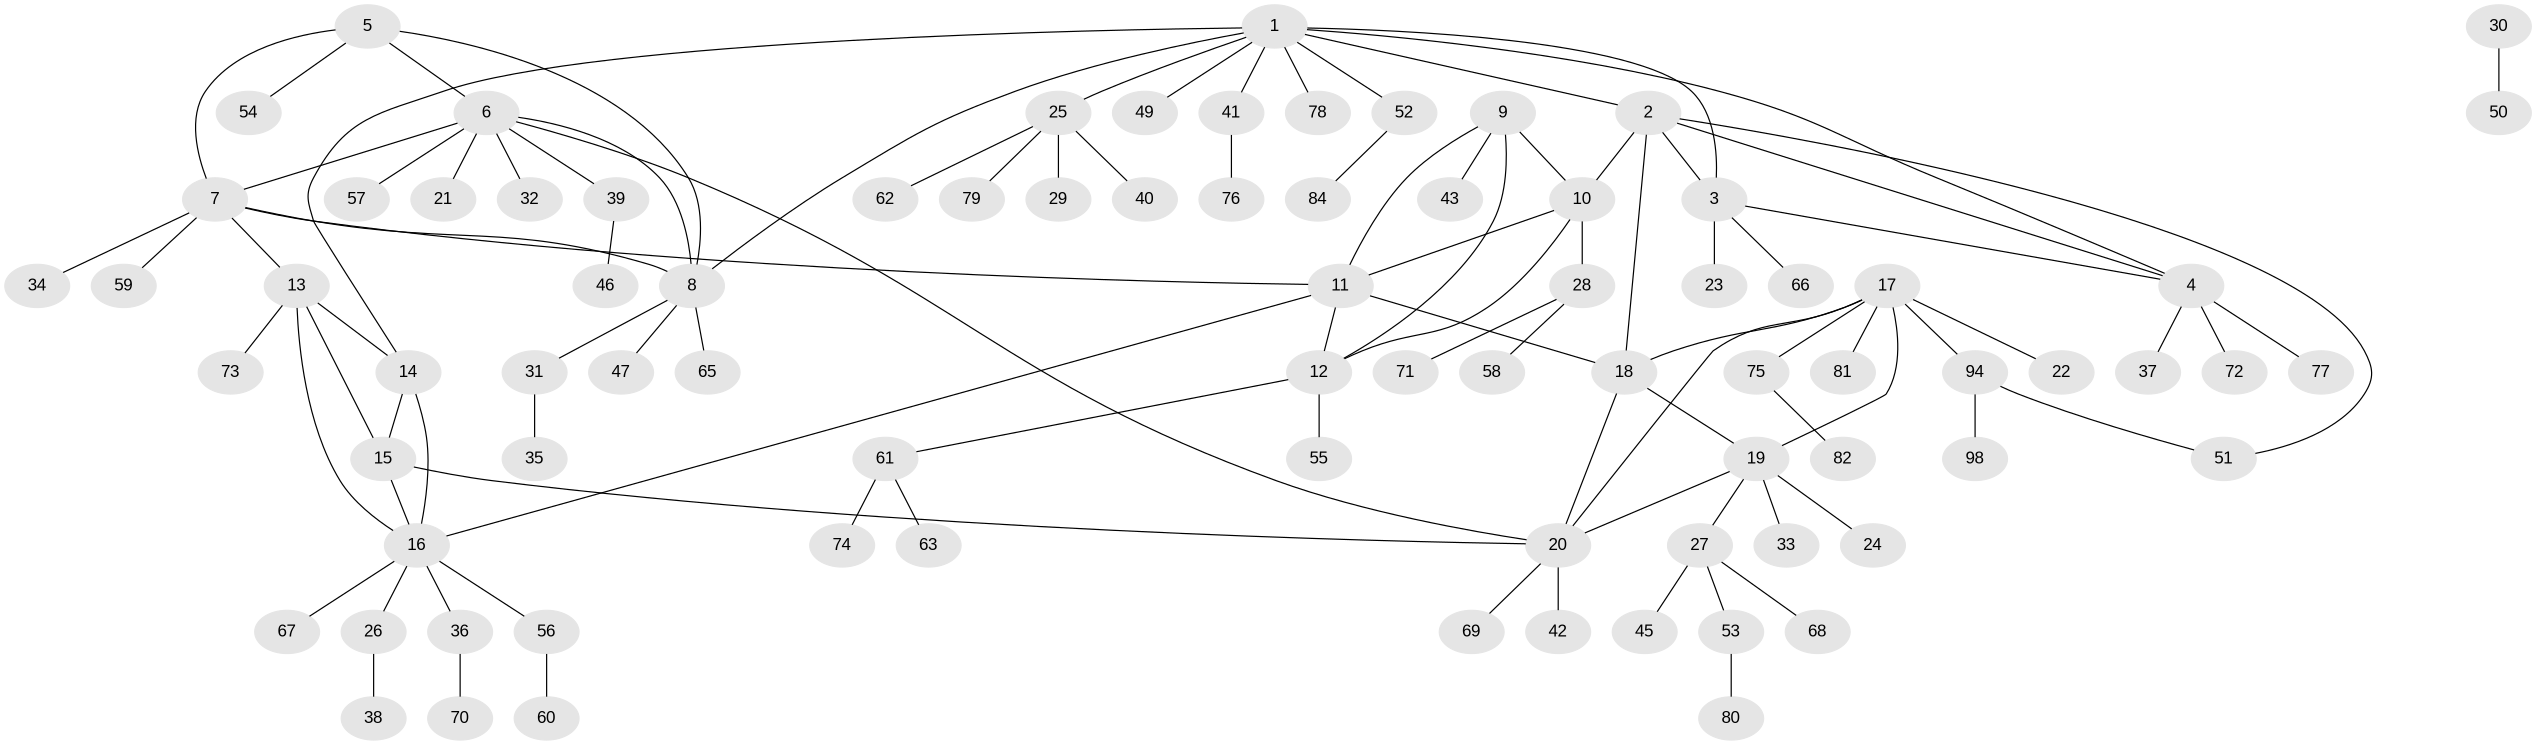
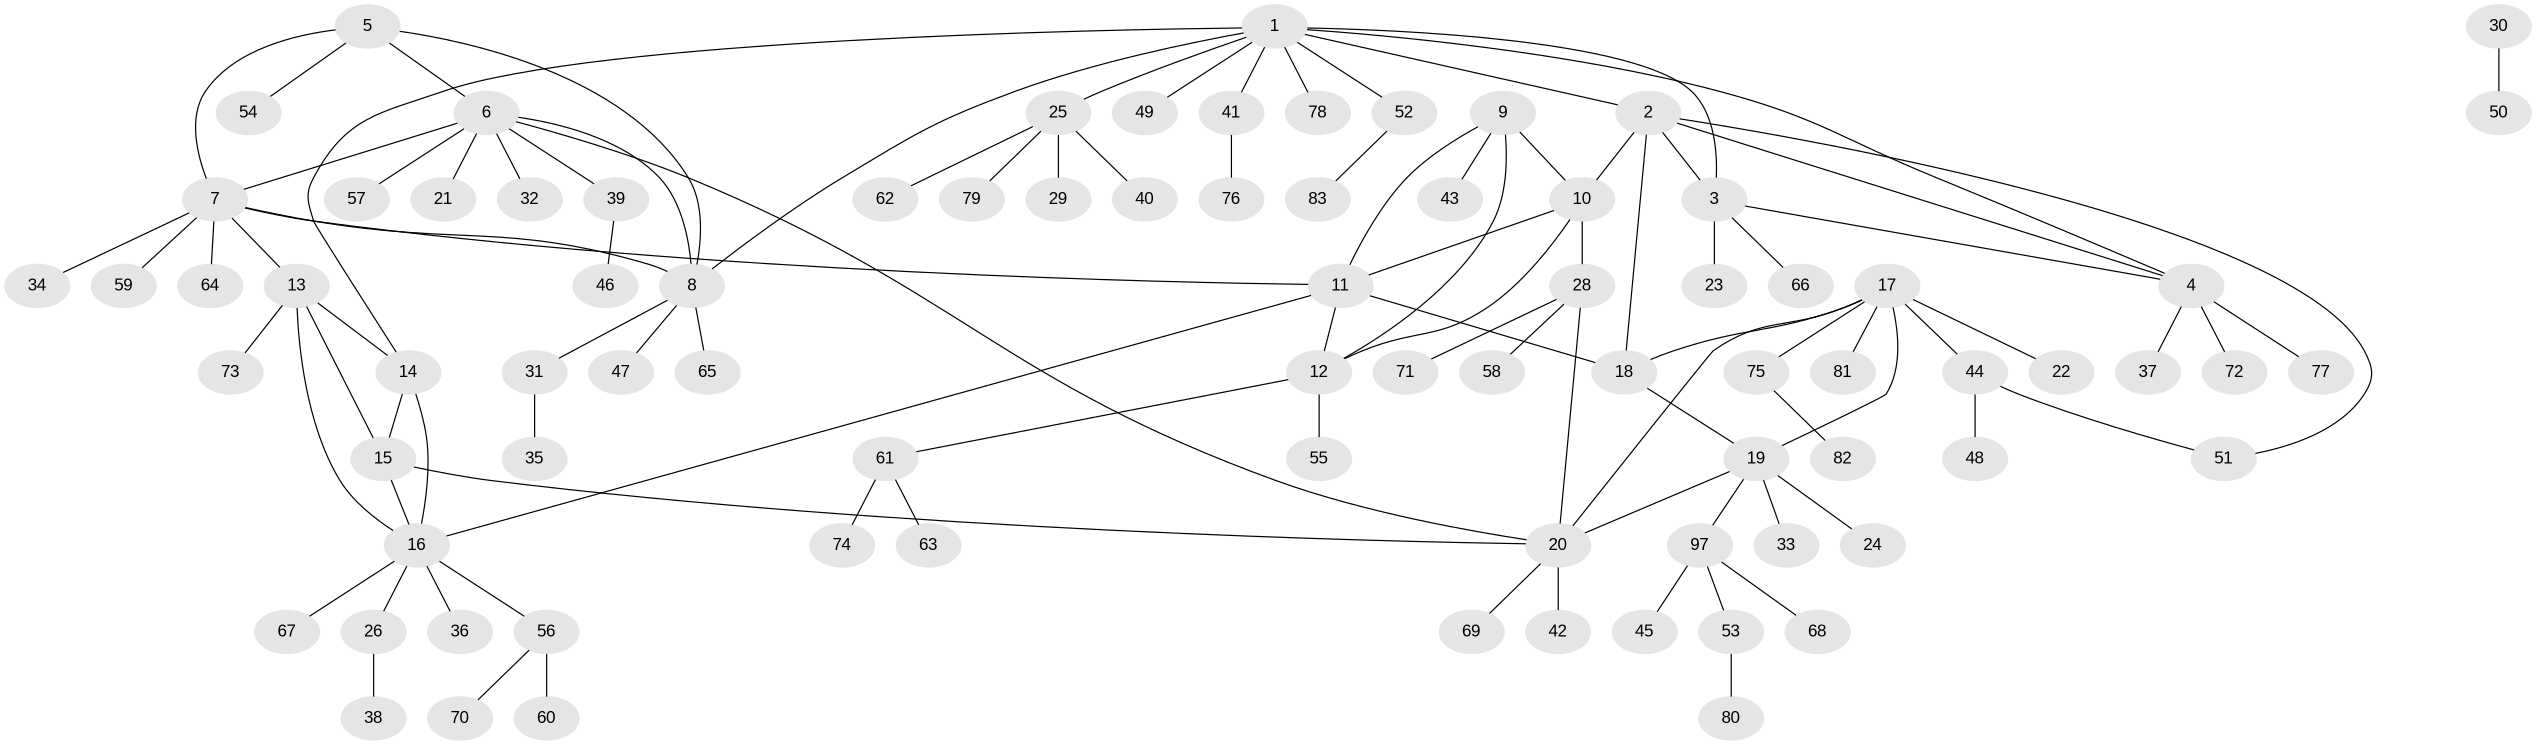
node "84": label "84" -> "83"
node "64": added
node "94": label "94" -> "44"
edge "18" -- "20": now "28" -- "20"
node "98": label "98" -> "48"
node "27": label "27" -> "97"
edge "36" -- "70": now "56" -- "70"
